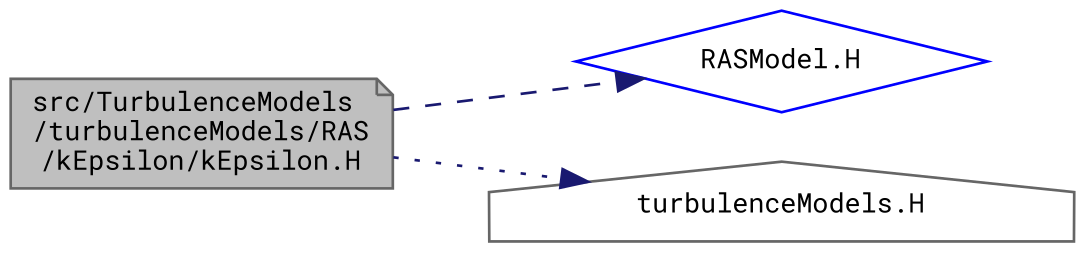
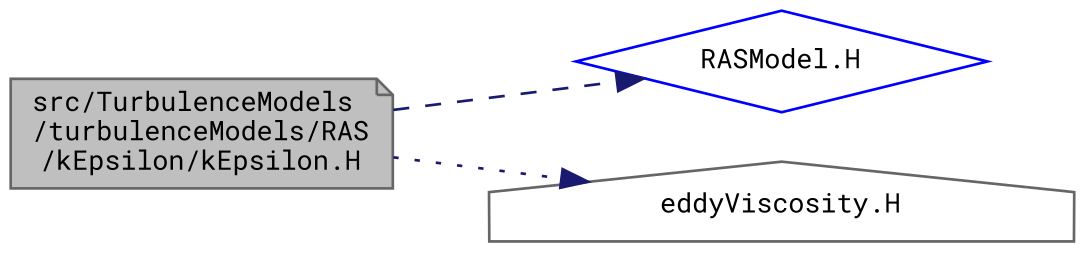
node "turbulenceModels.H": label "turbulenceModels.H" -> "eddyViscosity.H"
